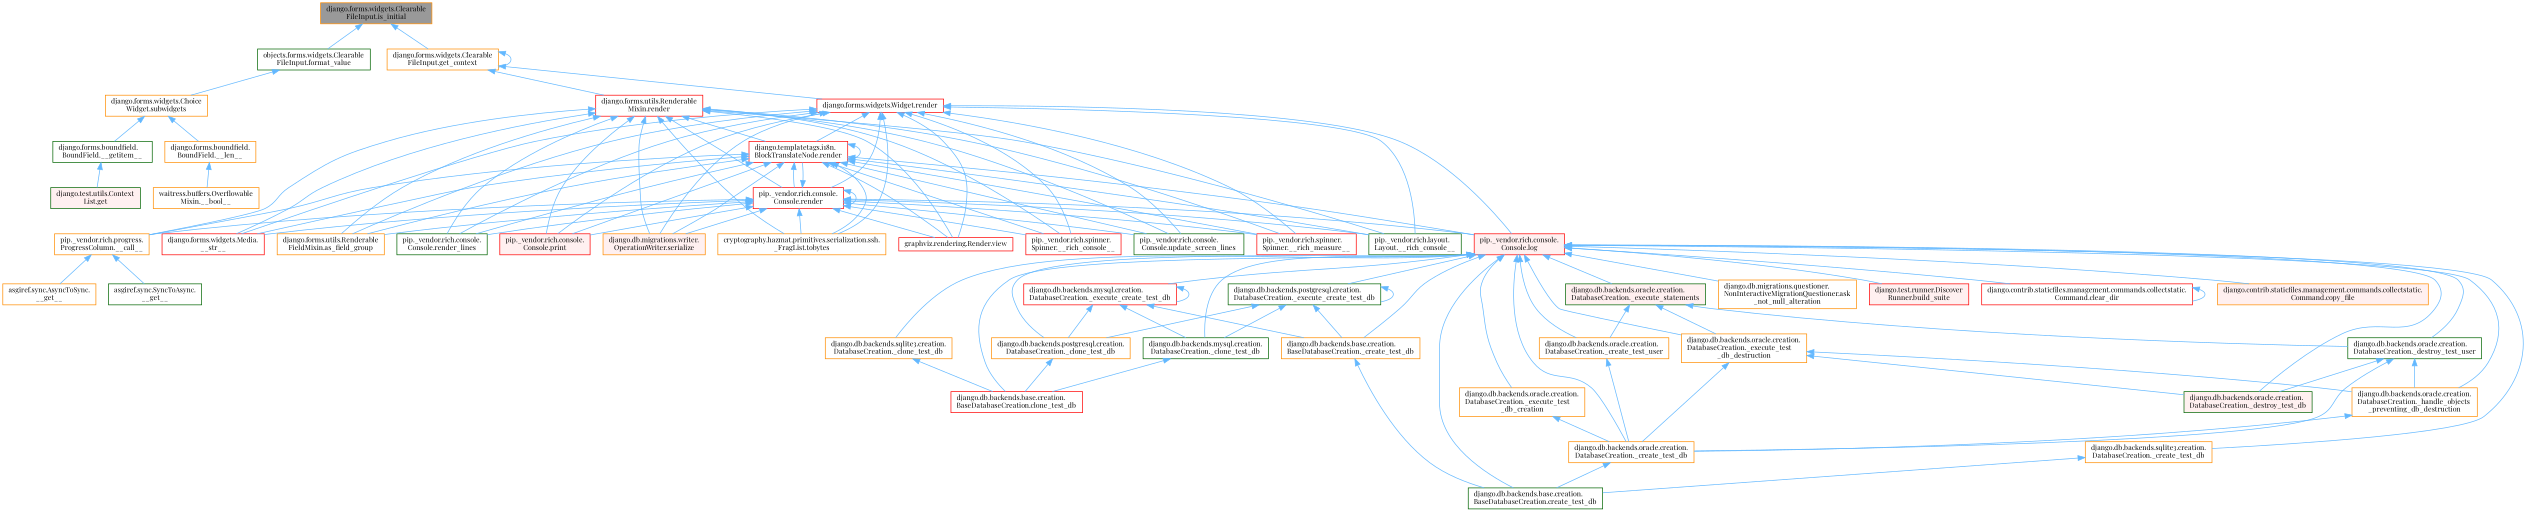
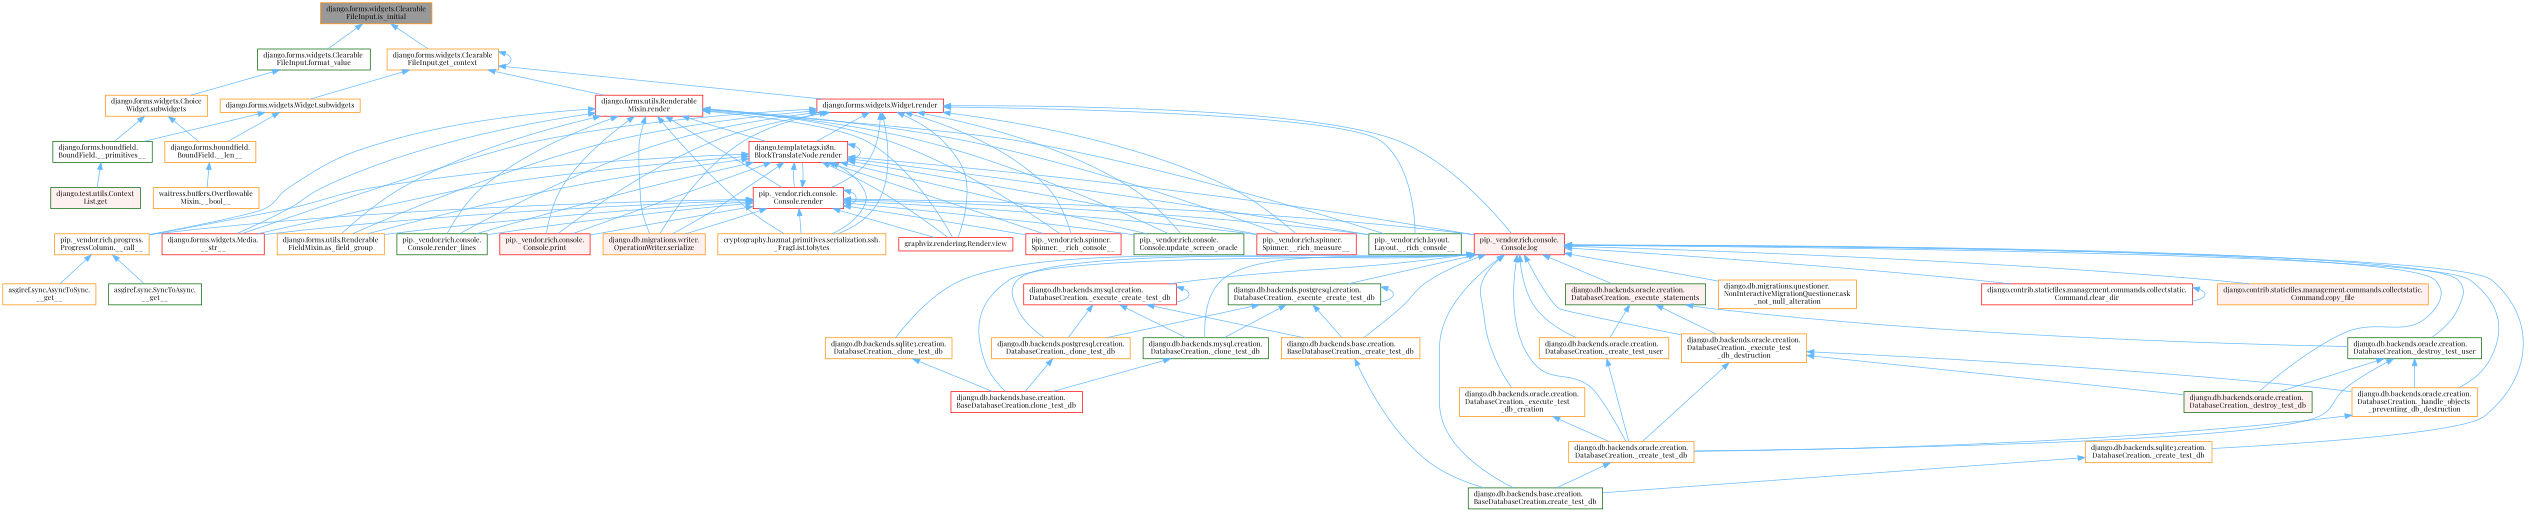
node "objects.forms.widgets.Clearable FileInput.format_value": label "objects.forms.widgets.Clearable FileInput.format_value" -> "django.forms.widgets.Clearable FileInput.format_value"
node "django.forms.widgets.Widget.subwidgets": added
node "django.forms.boundfield. BoundField.__getitem__": label "django.forms.boundfield. BoundField.__getitem__" -> "django.forms.boundfield. BoundField.__primitives__"
node "pip._vendor.rich.console. Console.update_screen_lines": label "pip._vendor.rich.console. Console.update_screen_lines" -> "pip._vendor.rich.console. Console.update_screen_oracle"
node "django.test.runner.Discover Runner.build_suite": removed
